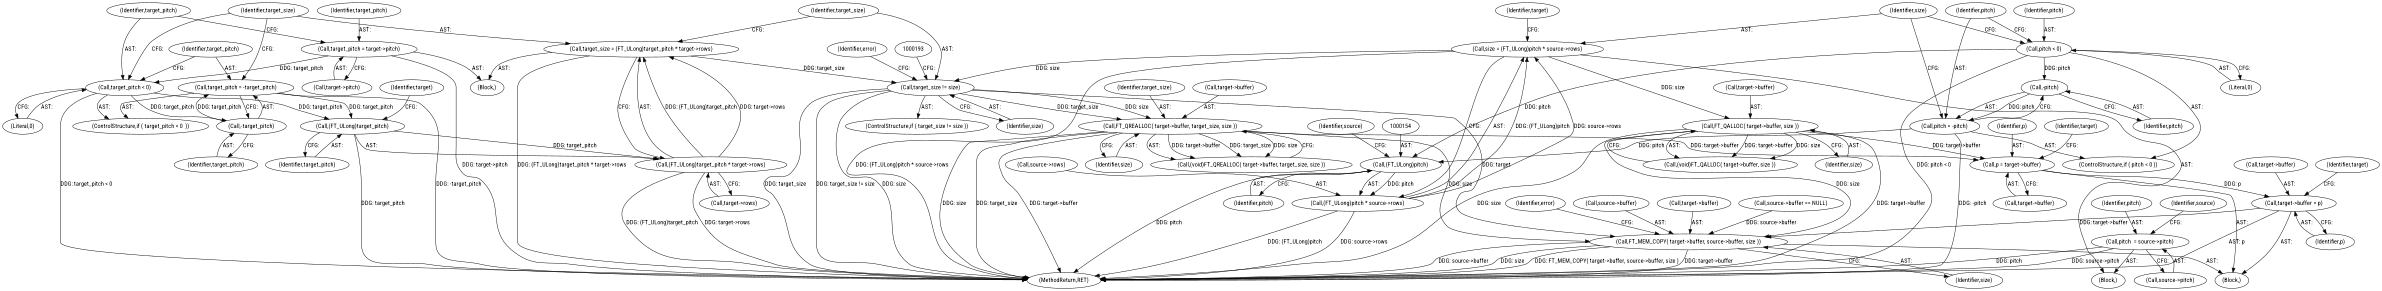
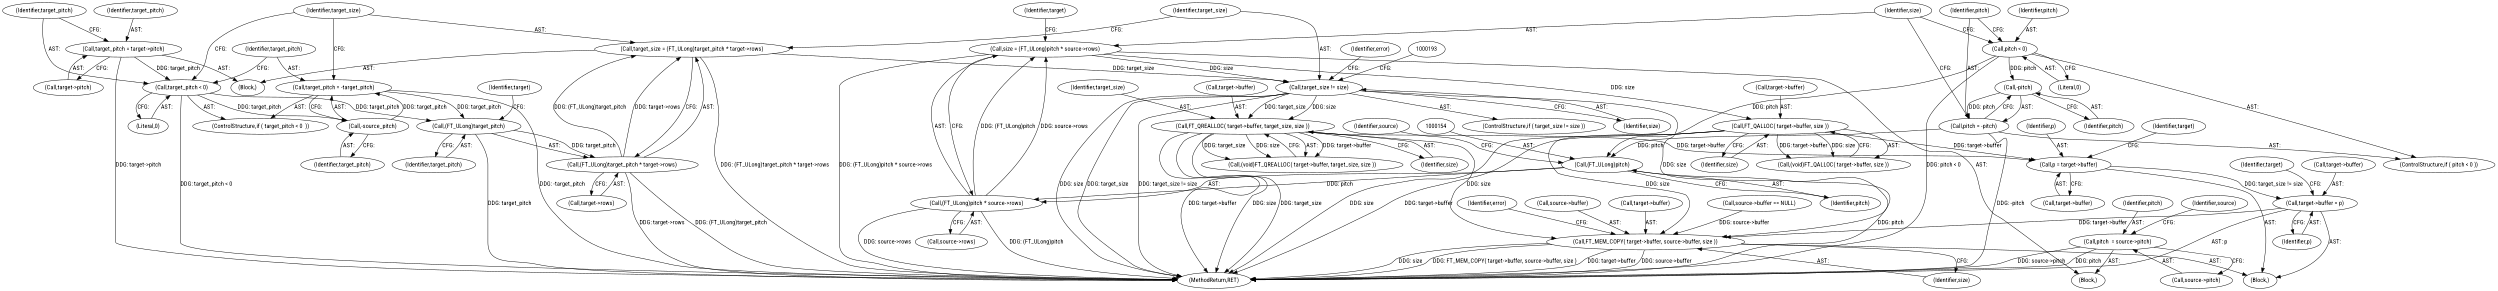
node "(Call,-target_pitch)": label "(Call,-target_pitch)" -> "(Call,-source_pitch)"
edge "(Call,target_size != size)" -> "(Call,FT_MEM_COPY( target->buffer, source->buffer, size ))": label "DDG: target" -> "DDG: size"
edge "(Call,p = target->buffer)" -> "(Call,target->buffer = p)": label "DDG: p" -> "DDG: target_size != size"
edge "(Call,(FT_ULong)pitch * source->rows)" -> "(Call,source->rows)": added, label "CFG:"
